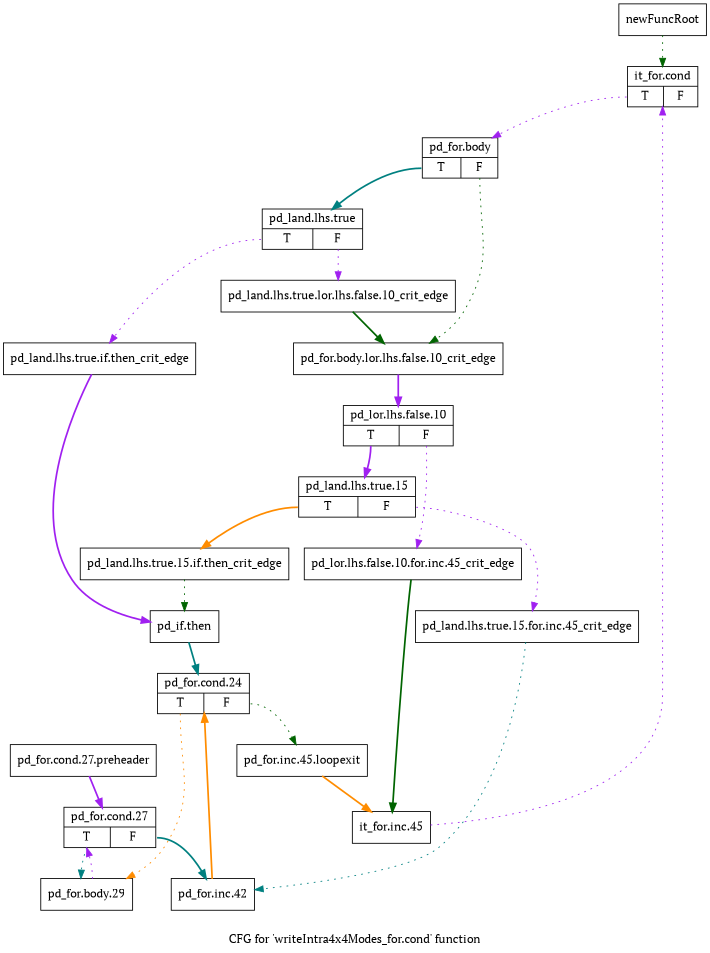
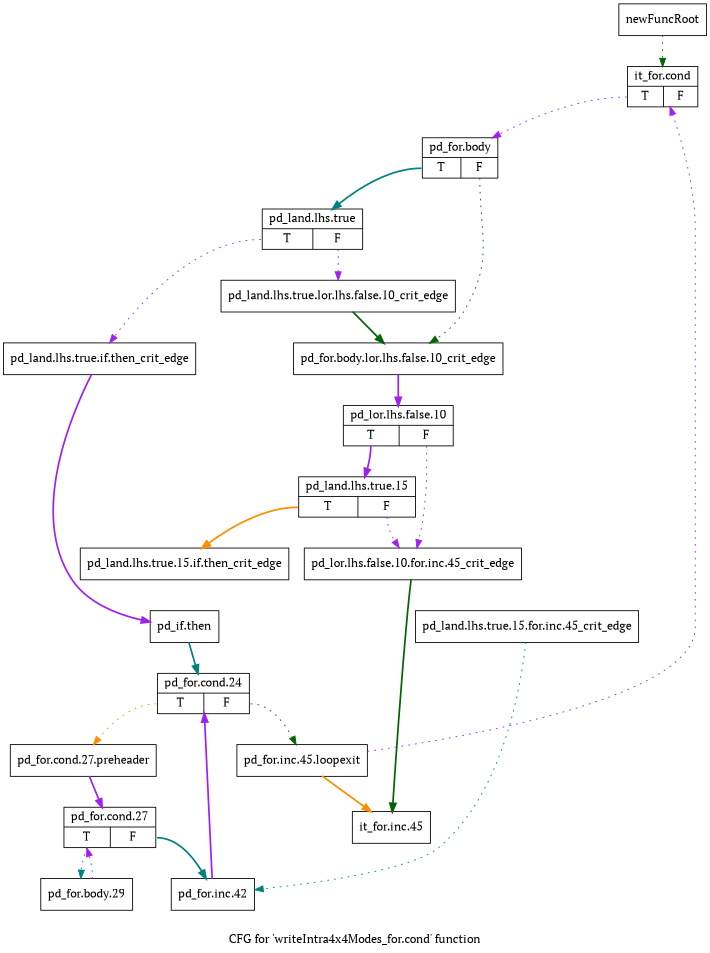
edge "pd_land.lhs.true.15" -> "pd_land.lhs.true.15.for.inc.45_crit_edge": now "pd_land.lhs.true.15" -> "pd_lor.lhs.false.10.for.inc.45_crit_edge"
edge "it_for.inc.45" -> "it_for.cond": now "pd_for.inc.45.loopexit" -> "it_for.cond"
edge "pd_land.lhs.true.15.if.then_crit_edge" -> "pd_if.then": removed
edge "pd_for.inc.42" -> "pd_for.cond.24": color darkorange -> purple
edge "pd_for.cond.24" -> "pd_for.body.29": now "pd_for.cond.24" -> "pd_for.cond.27.preheader"
